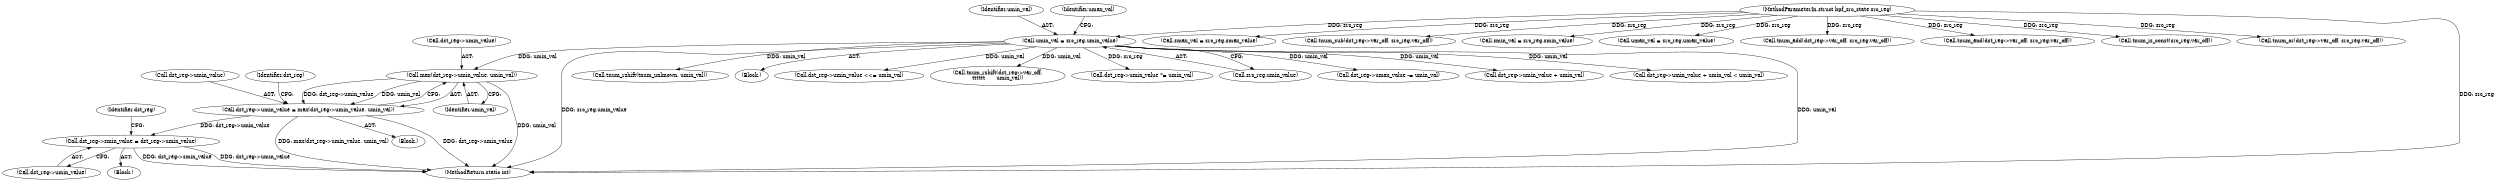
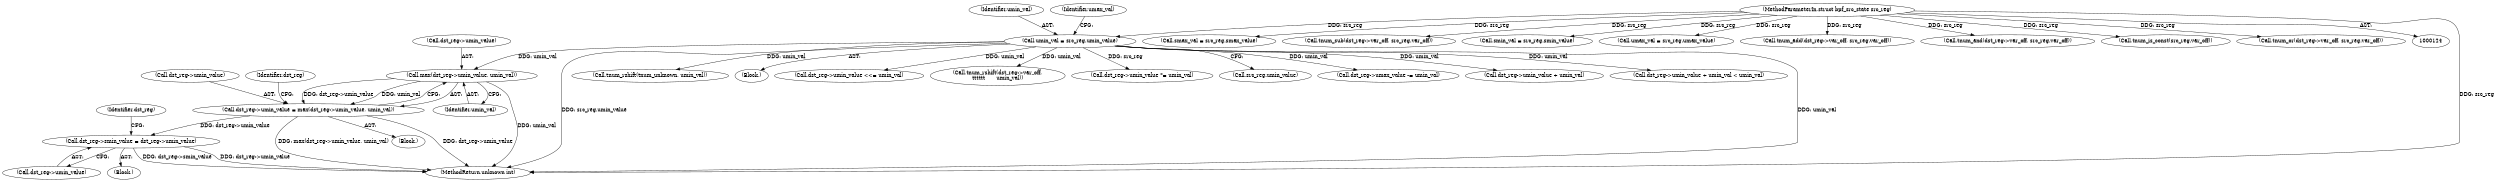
node "1000124": added
edge "(Call,src_reg.umin_value)" -> "(Call,umin_val = src_reg.umin_value)": removed, label "AST:"
node "(MethodReturn,static int)": label "(MethodReturn,static int)" -> "(MethodReturn,unknown int)"
